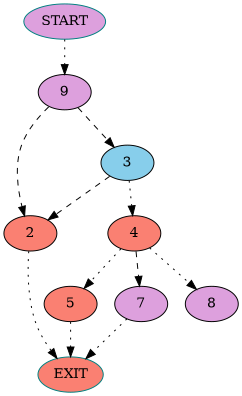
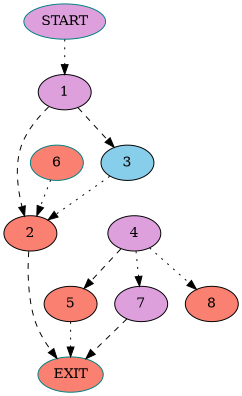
node "9": label "9" -> "1"
node "6": added
edge "3" -> "4": removed
edge "3" -> "2": style dashed -> dotted
node "4": fillcolor salmon -> plum
edge "4" -> "7": style dashed -> dotted
edge "4" -> "5": style dotted -> dashed
edge "2" -> "EXIT": style dotted -> dashed
node "8": fillcolor plum -> salmon
edge "7" -> "EXIT": style dotted -> dashed
